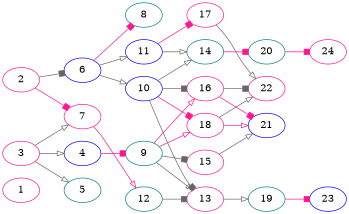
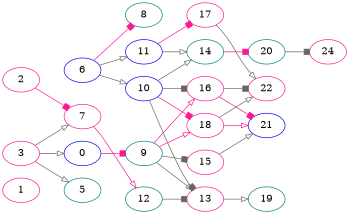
edge "20" -> "24": color deeppink -> gray40
edge "2" -> "6": removed
node "4": label "4" -> "0"
node "23": removed
